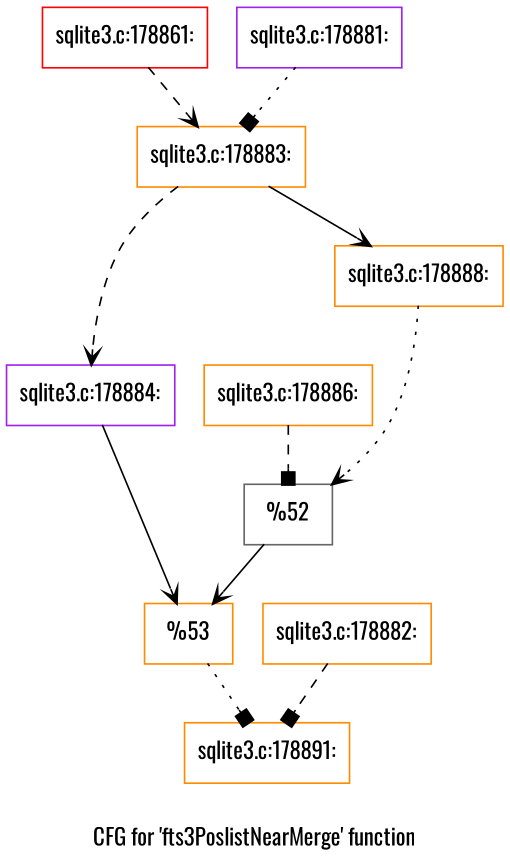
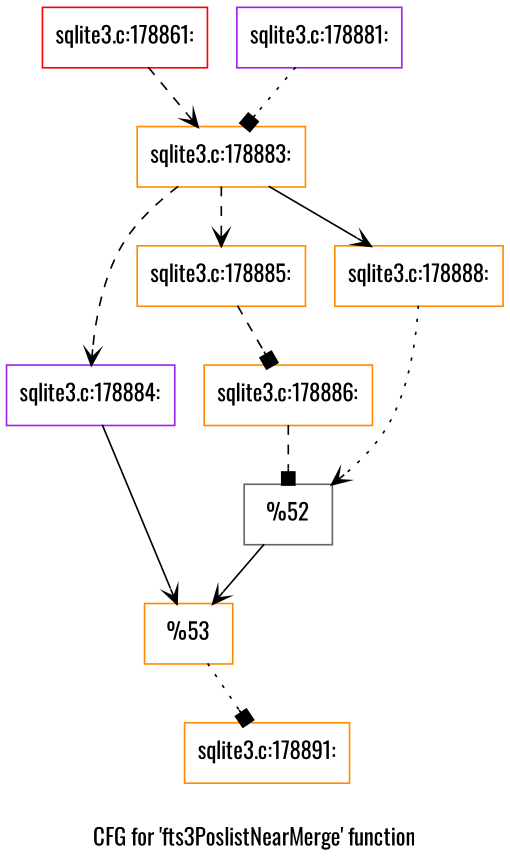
node "sqlite3.c:178885:": added
node "sqlite3.c:178882:": removed
